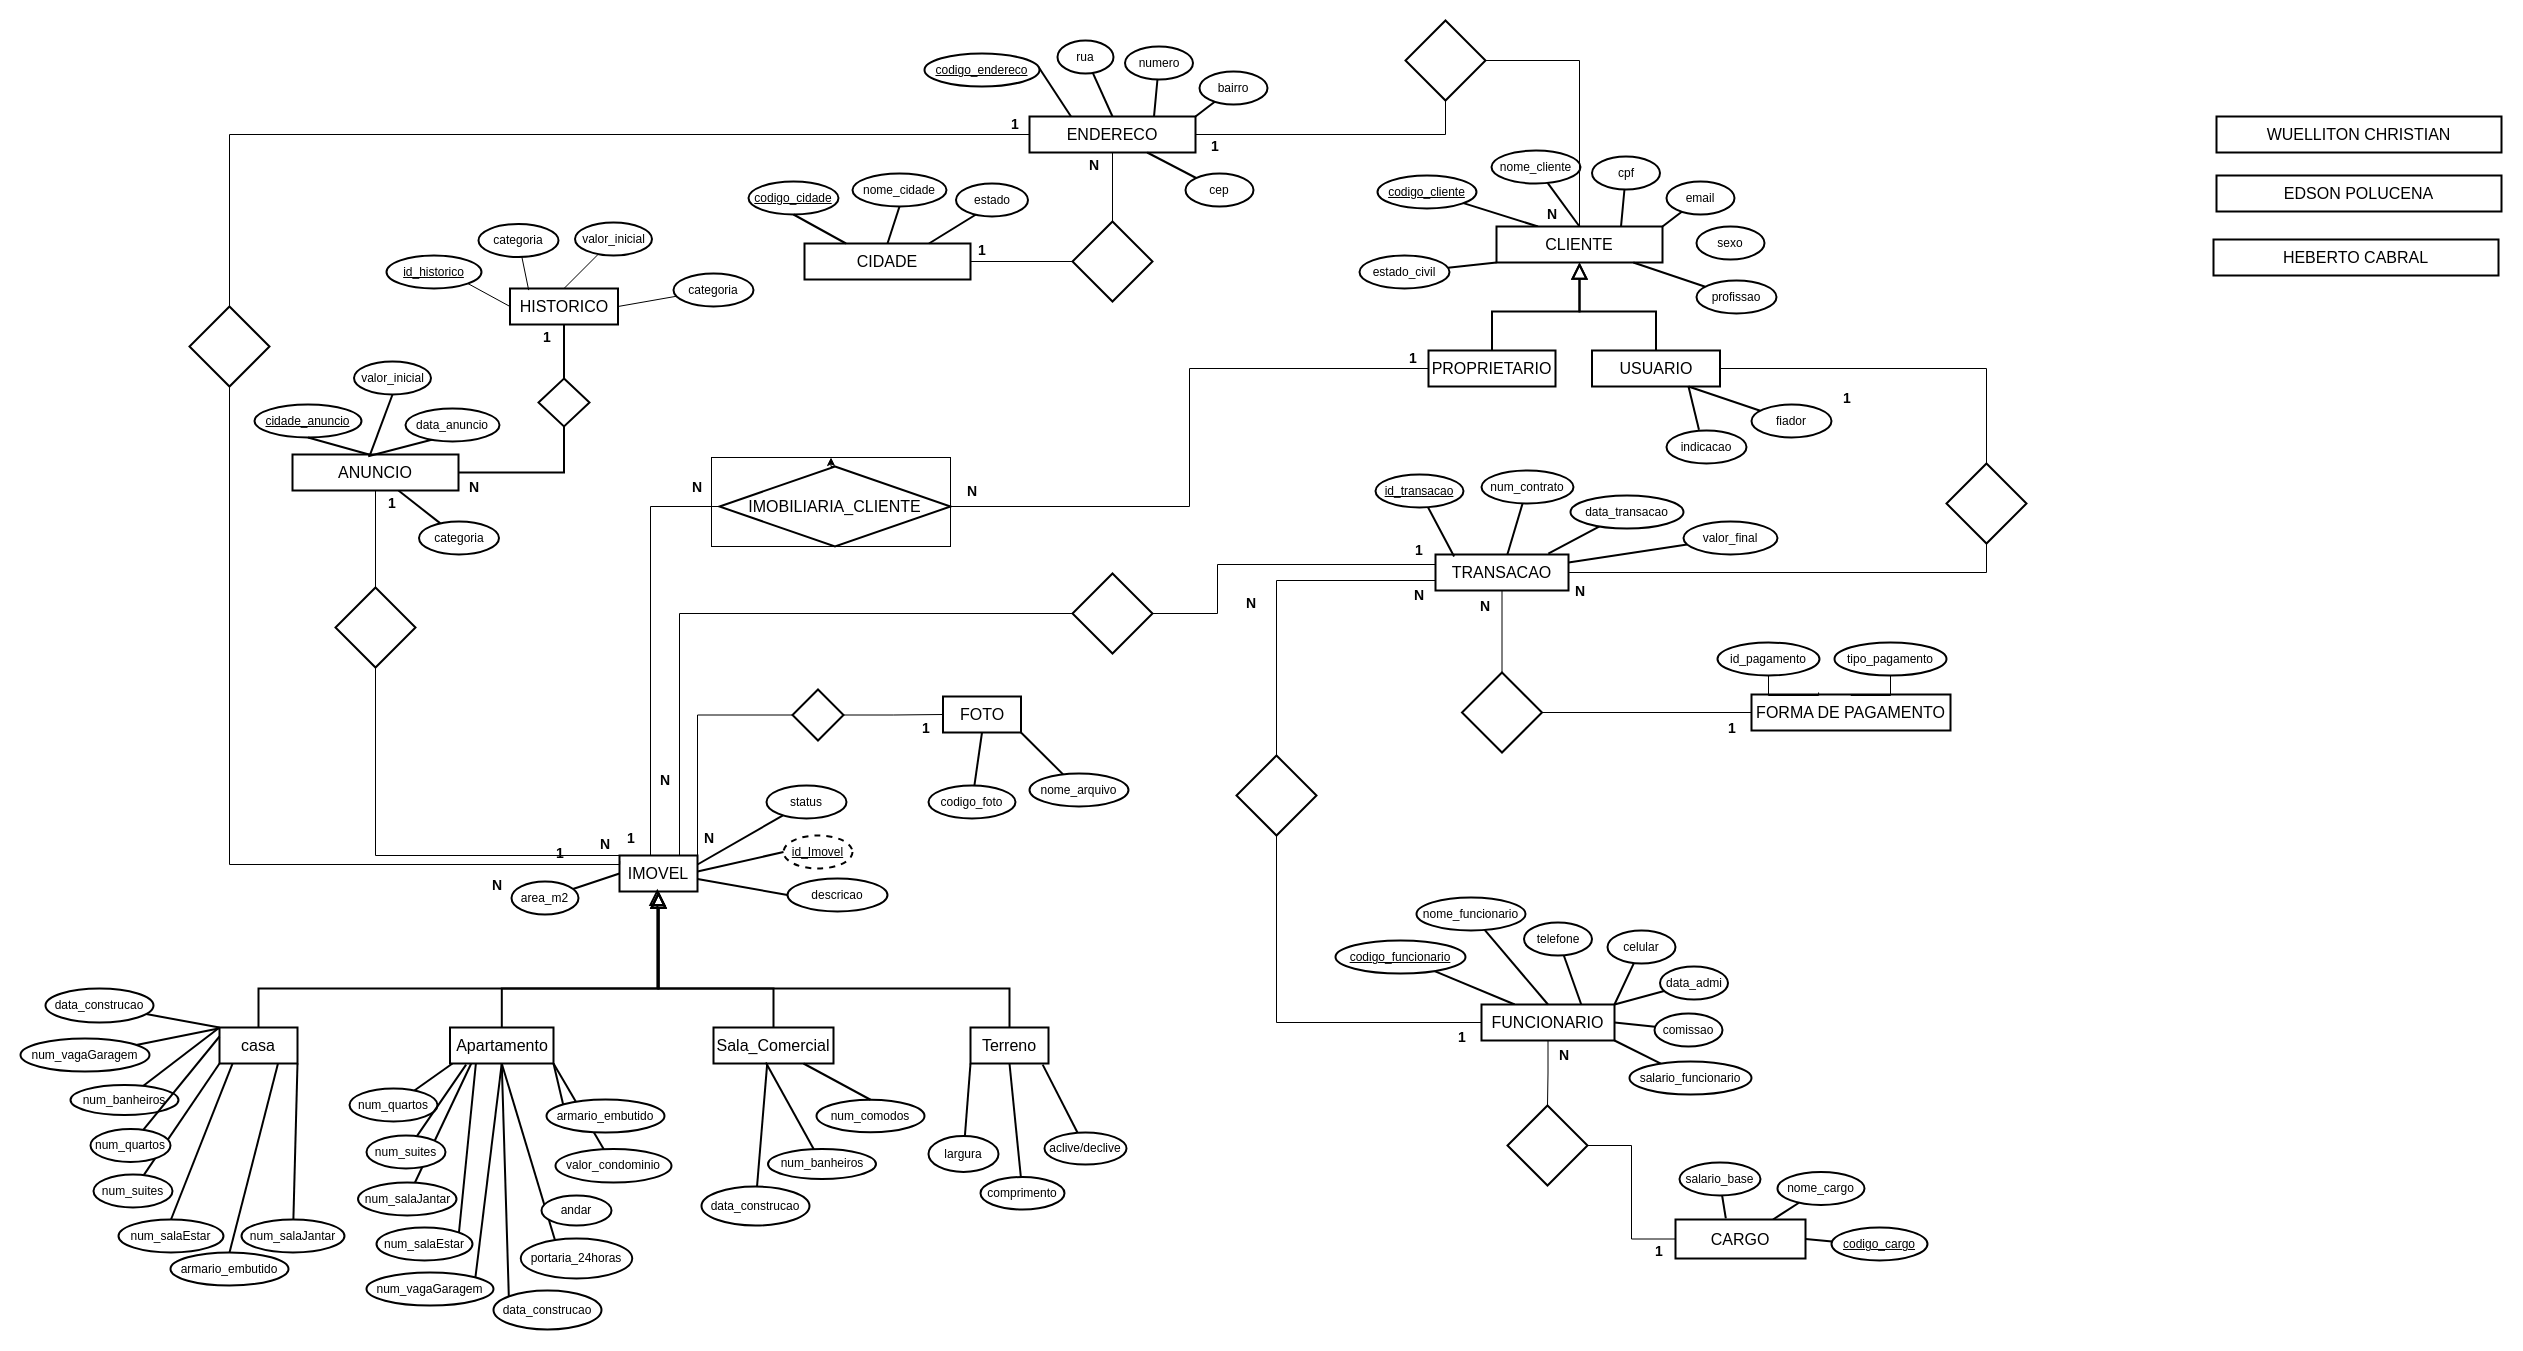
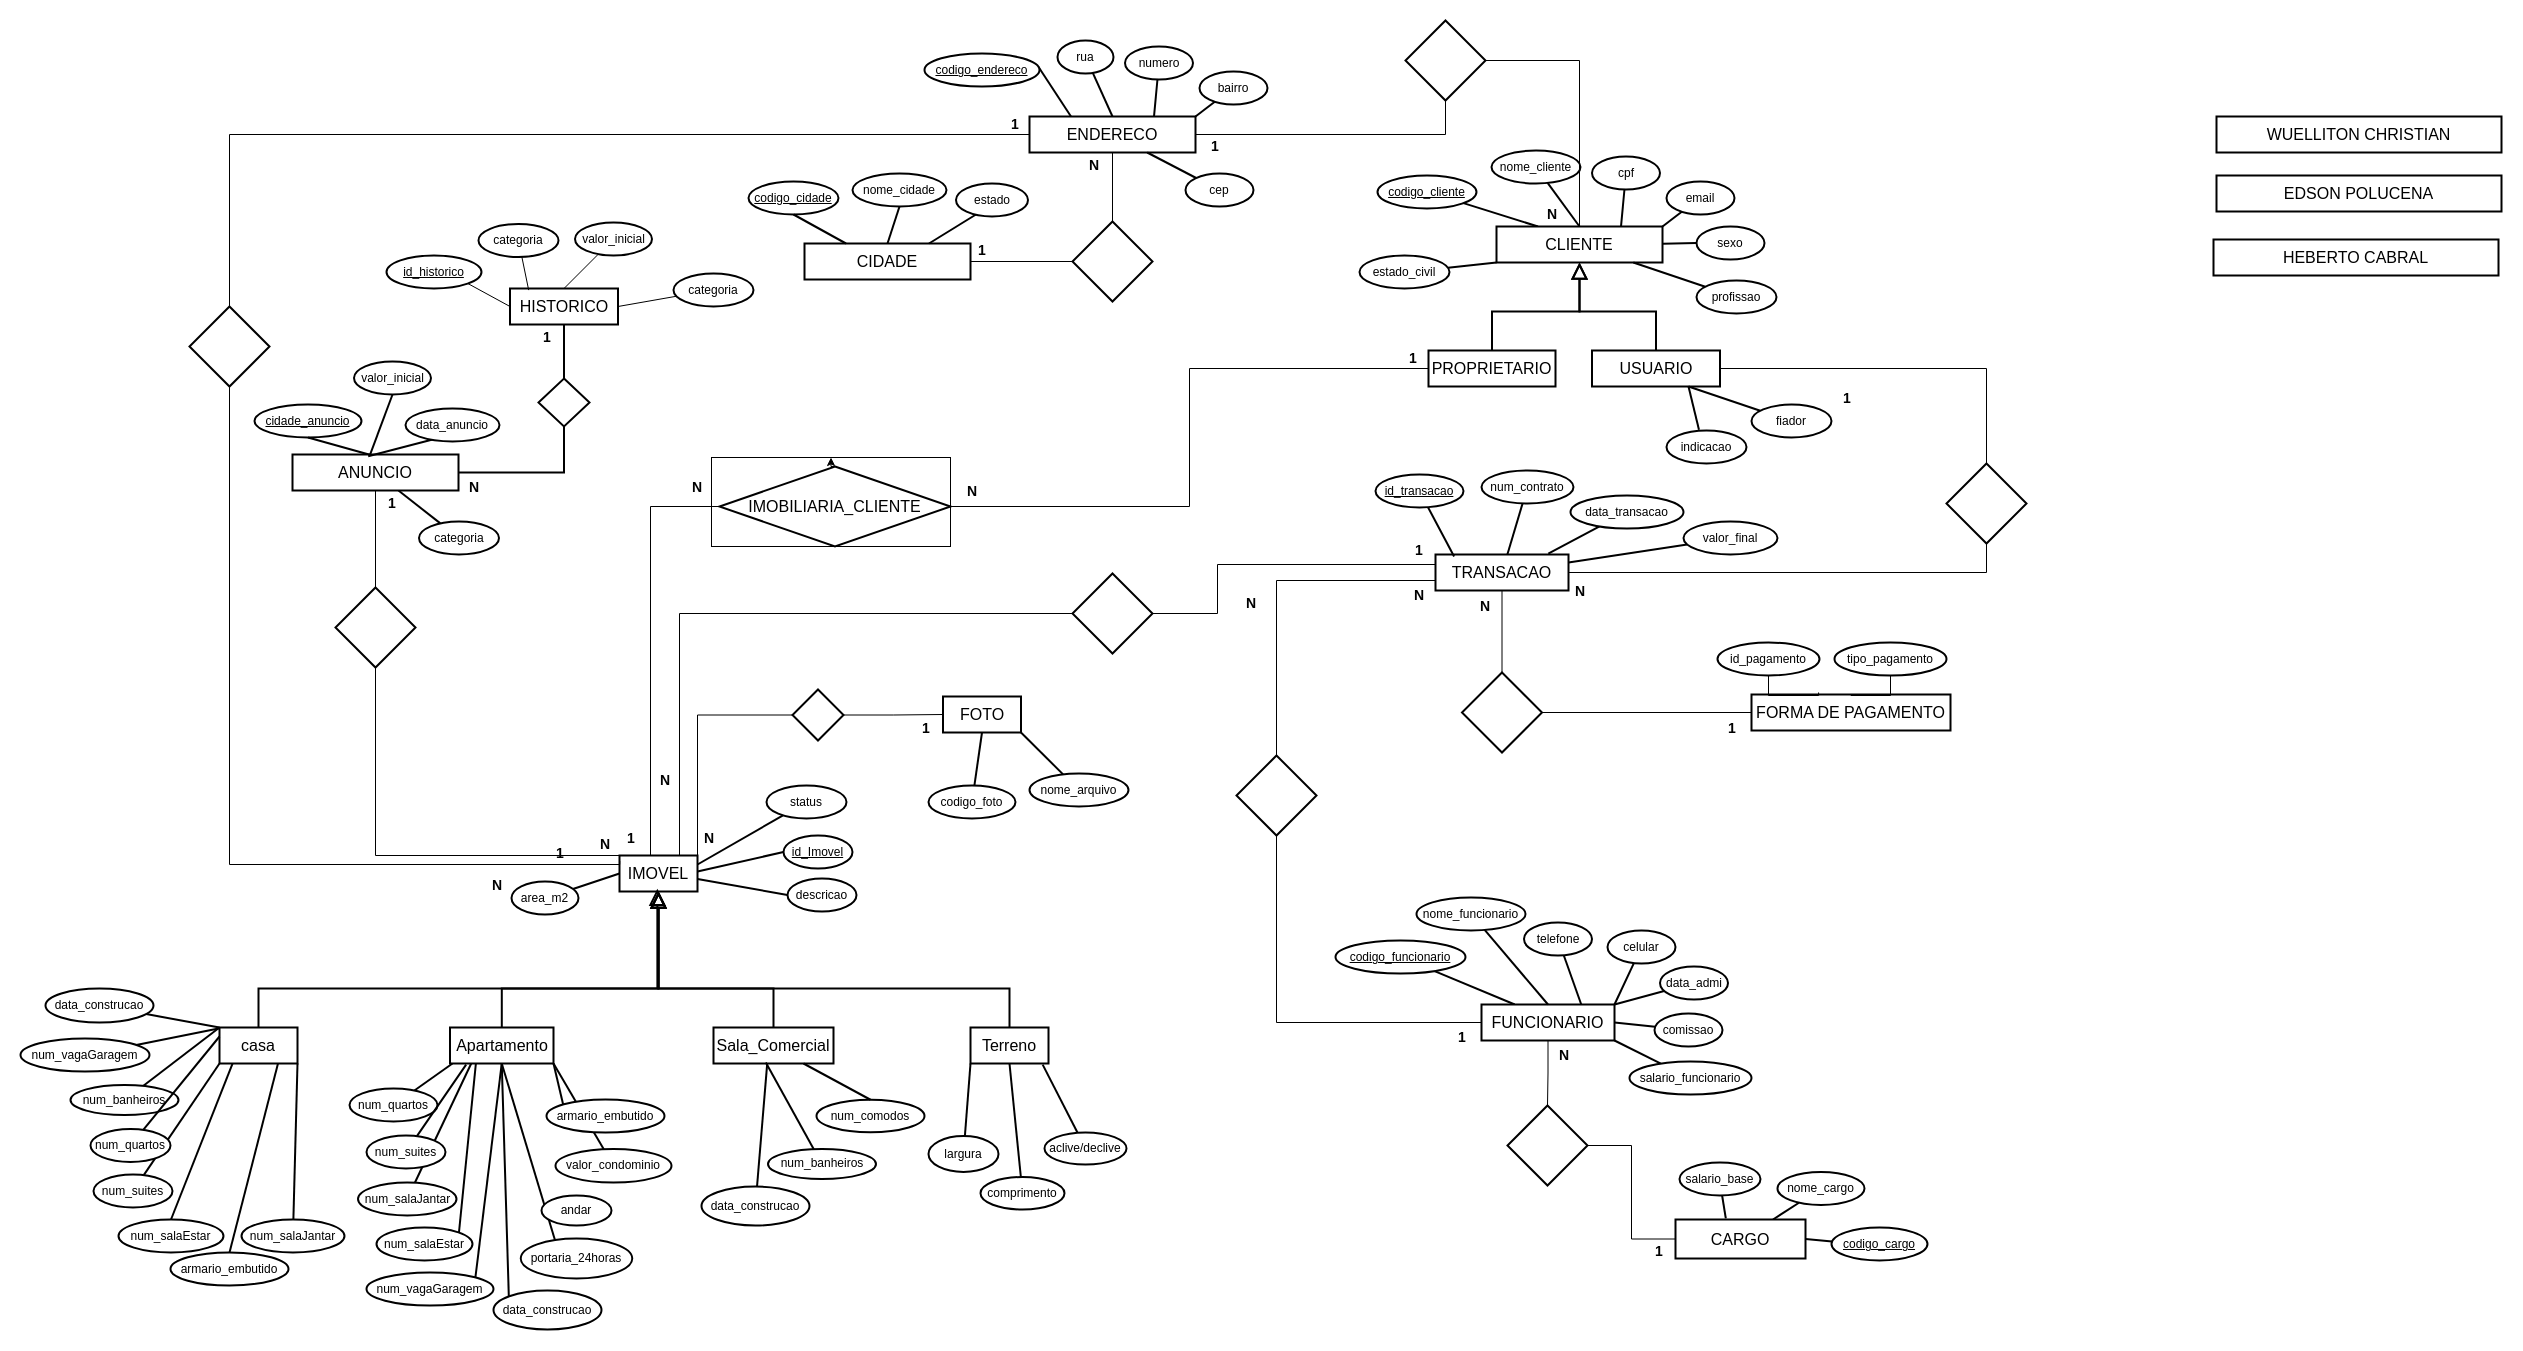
edge "sexo" -- "CLIENTE": added
node "id_Imovel": style dashed -> solid
node "descricao": size 100x33 -> 69x33
